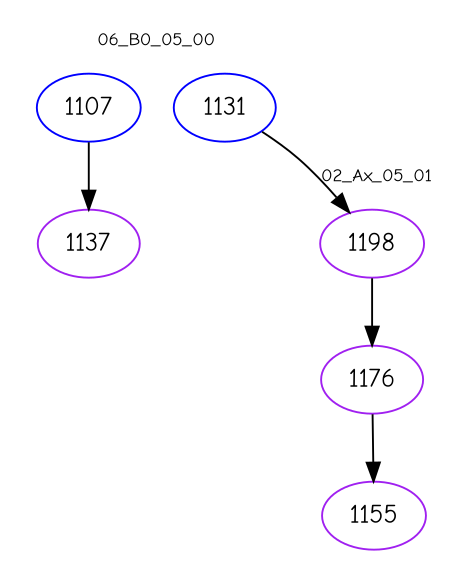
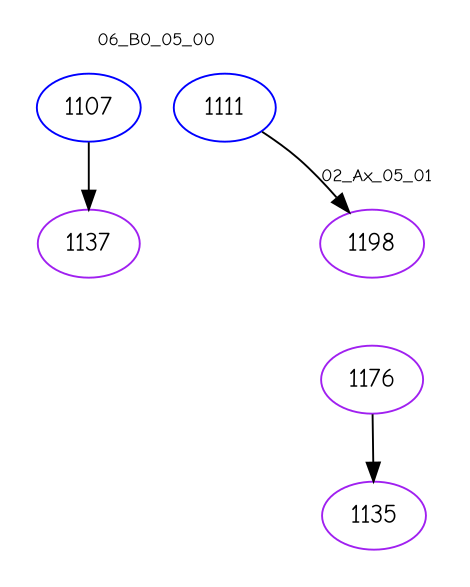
node "1131": label "1131" -> "1111"
edge "1198" -> "1176": removed
node "1155": label "1155" -> "1135"
